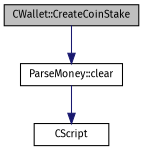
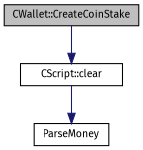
node "ParseMoney::clear": label "ParseMoney::clear" -> "CScript::clear"
node "CScript": label "CScript" -> "ParseMoney"
